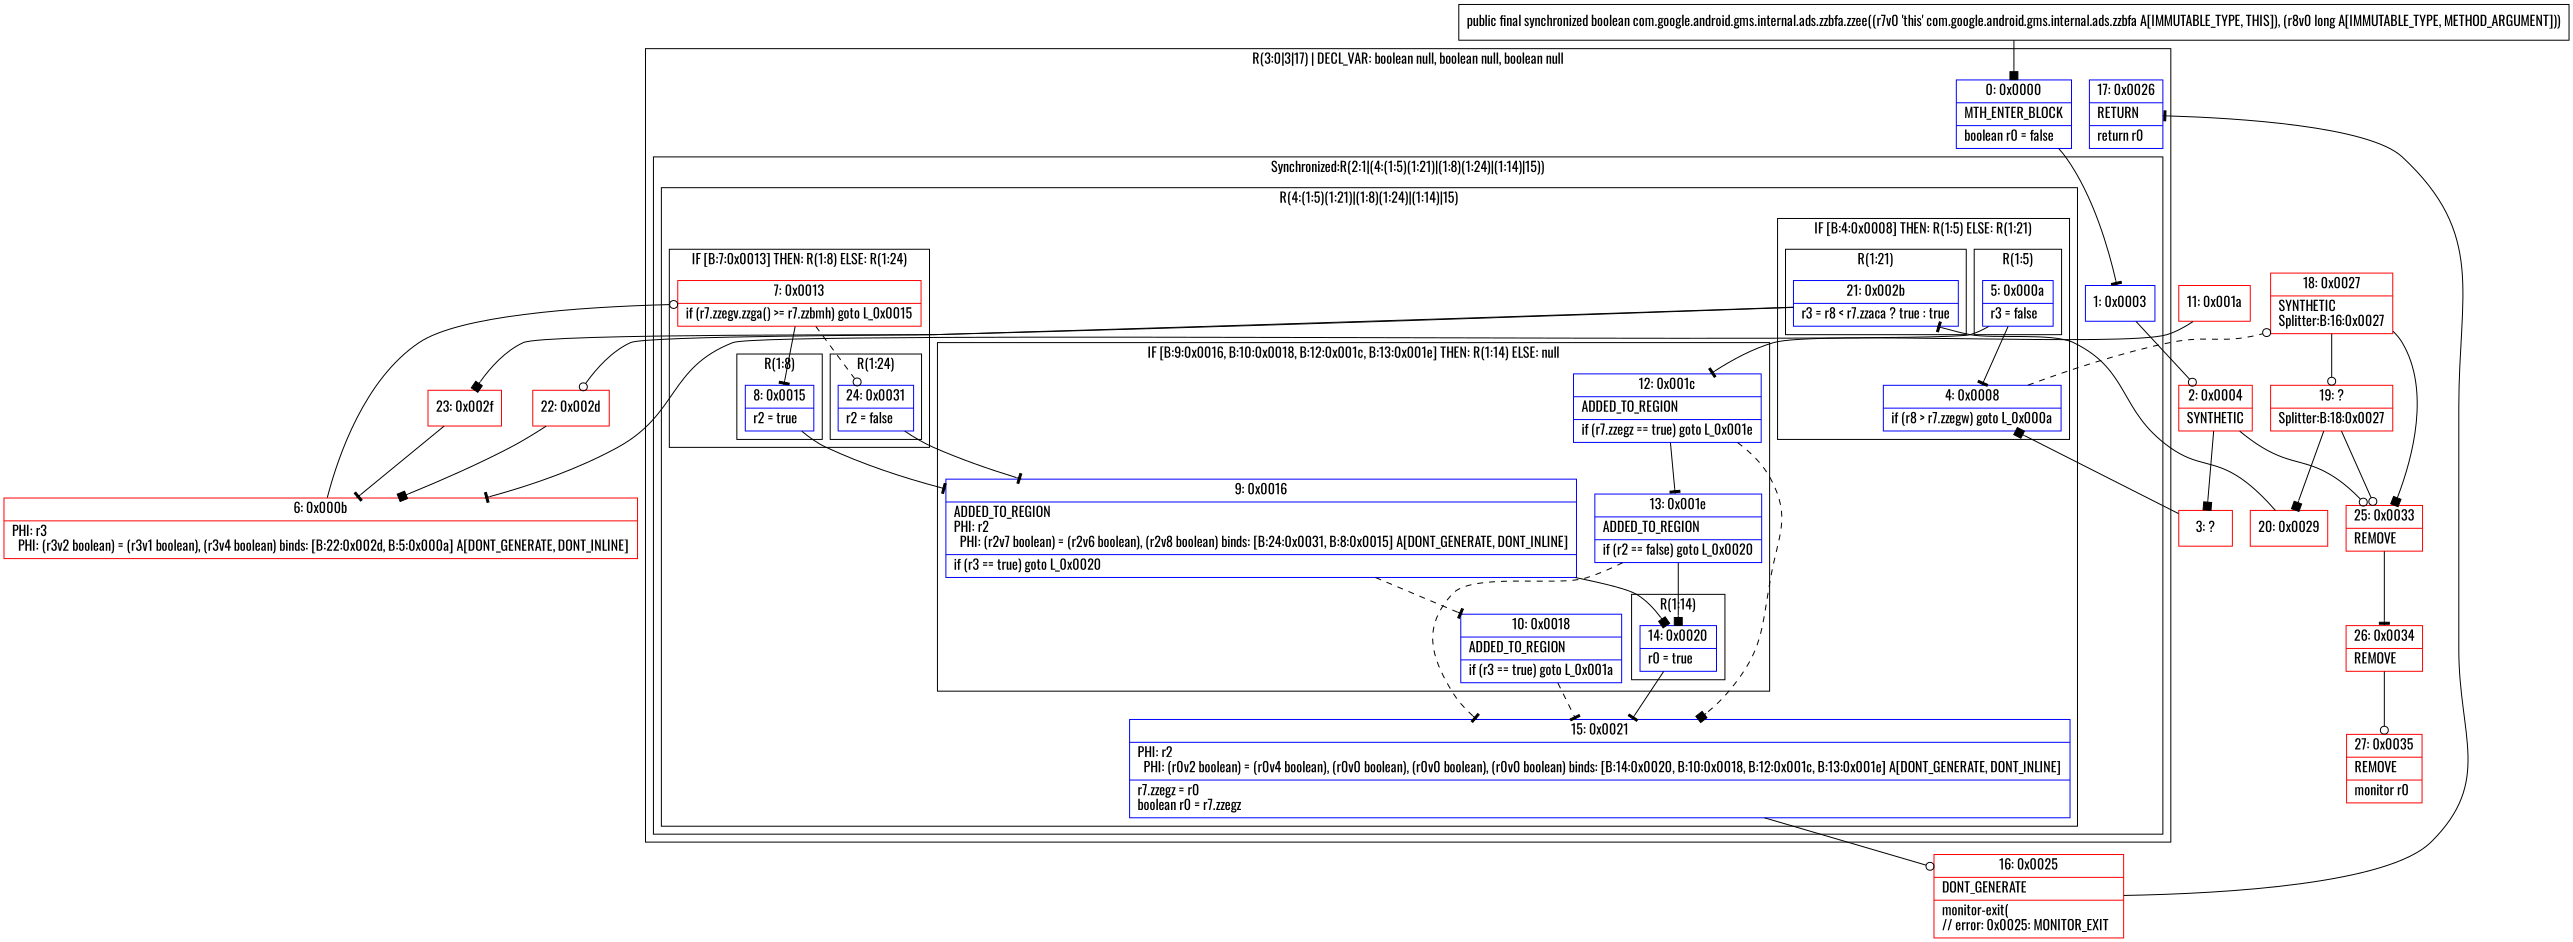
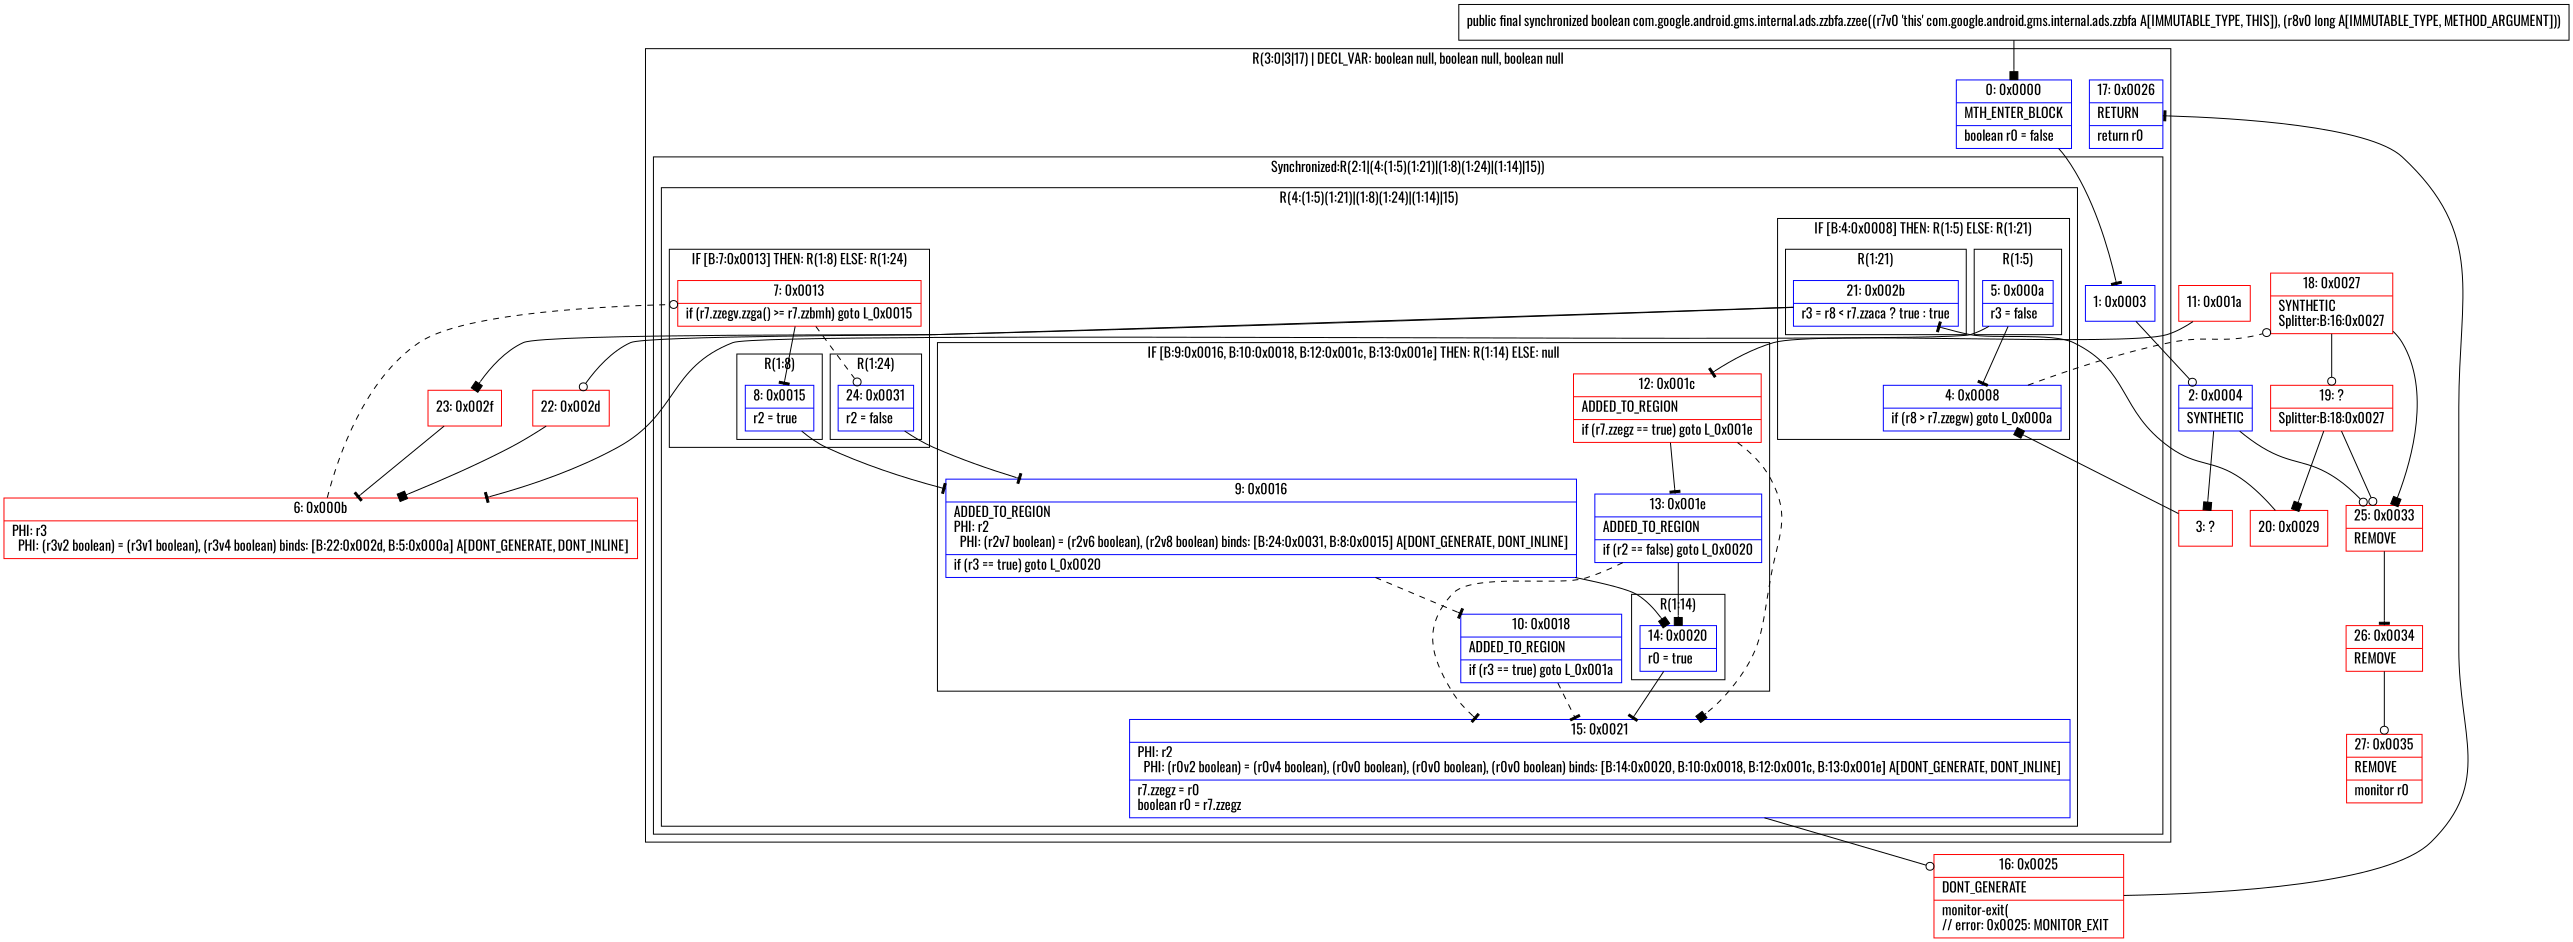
edge "6: 0x000b" -> "7: 0x0013": style solid -> dashed
node "12: 0x001c": color blue -> red
node "2: 0x0004": color red -> blue
